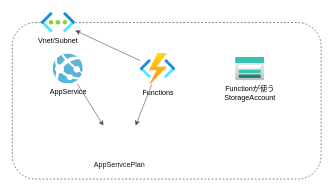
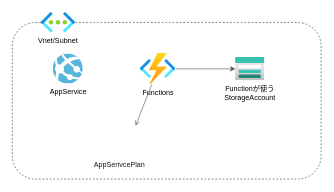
edge "Functions" -> "Vnet/Subnet": now "Functions" -> "Functionが使う StorageAccount"
edge "AppService" -> "AppSerivcePlan": removed
edge "Functions" -> "AppSerivcePlan": arrowhead classic -> open
